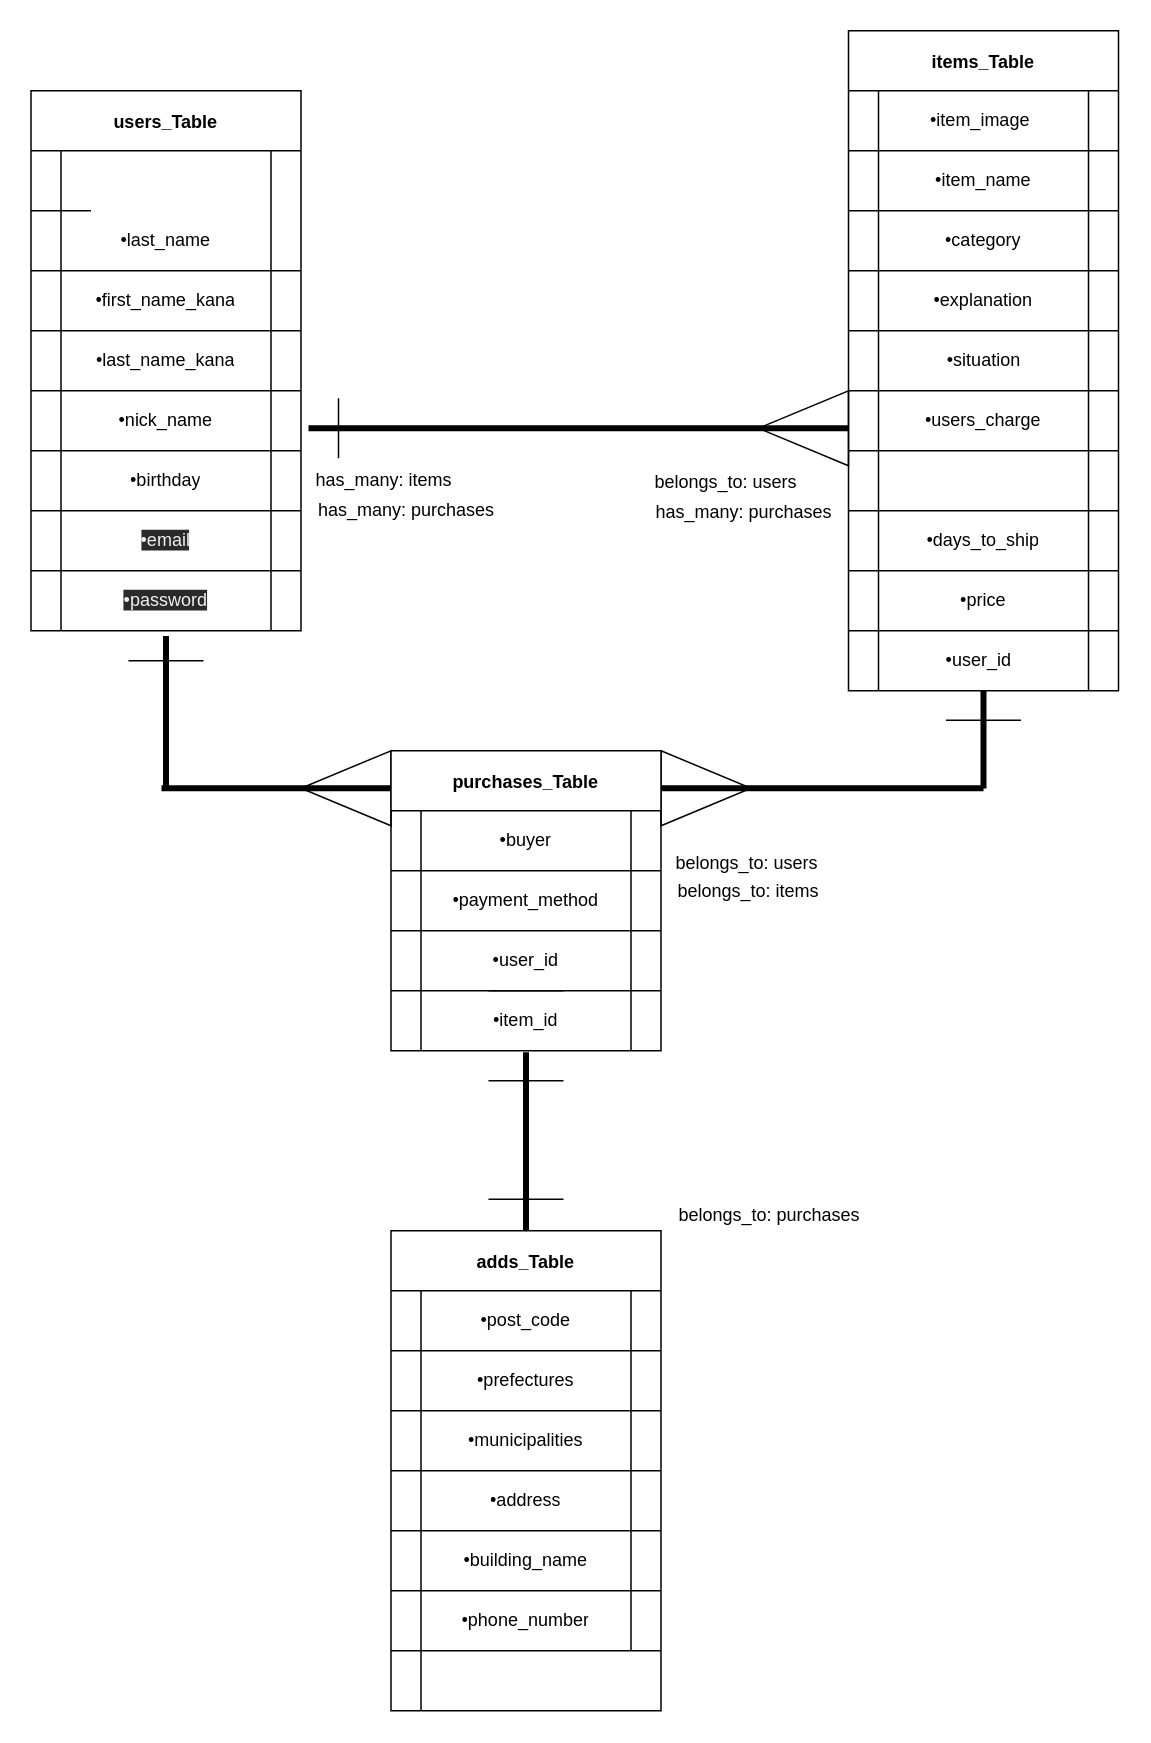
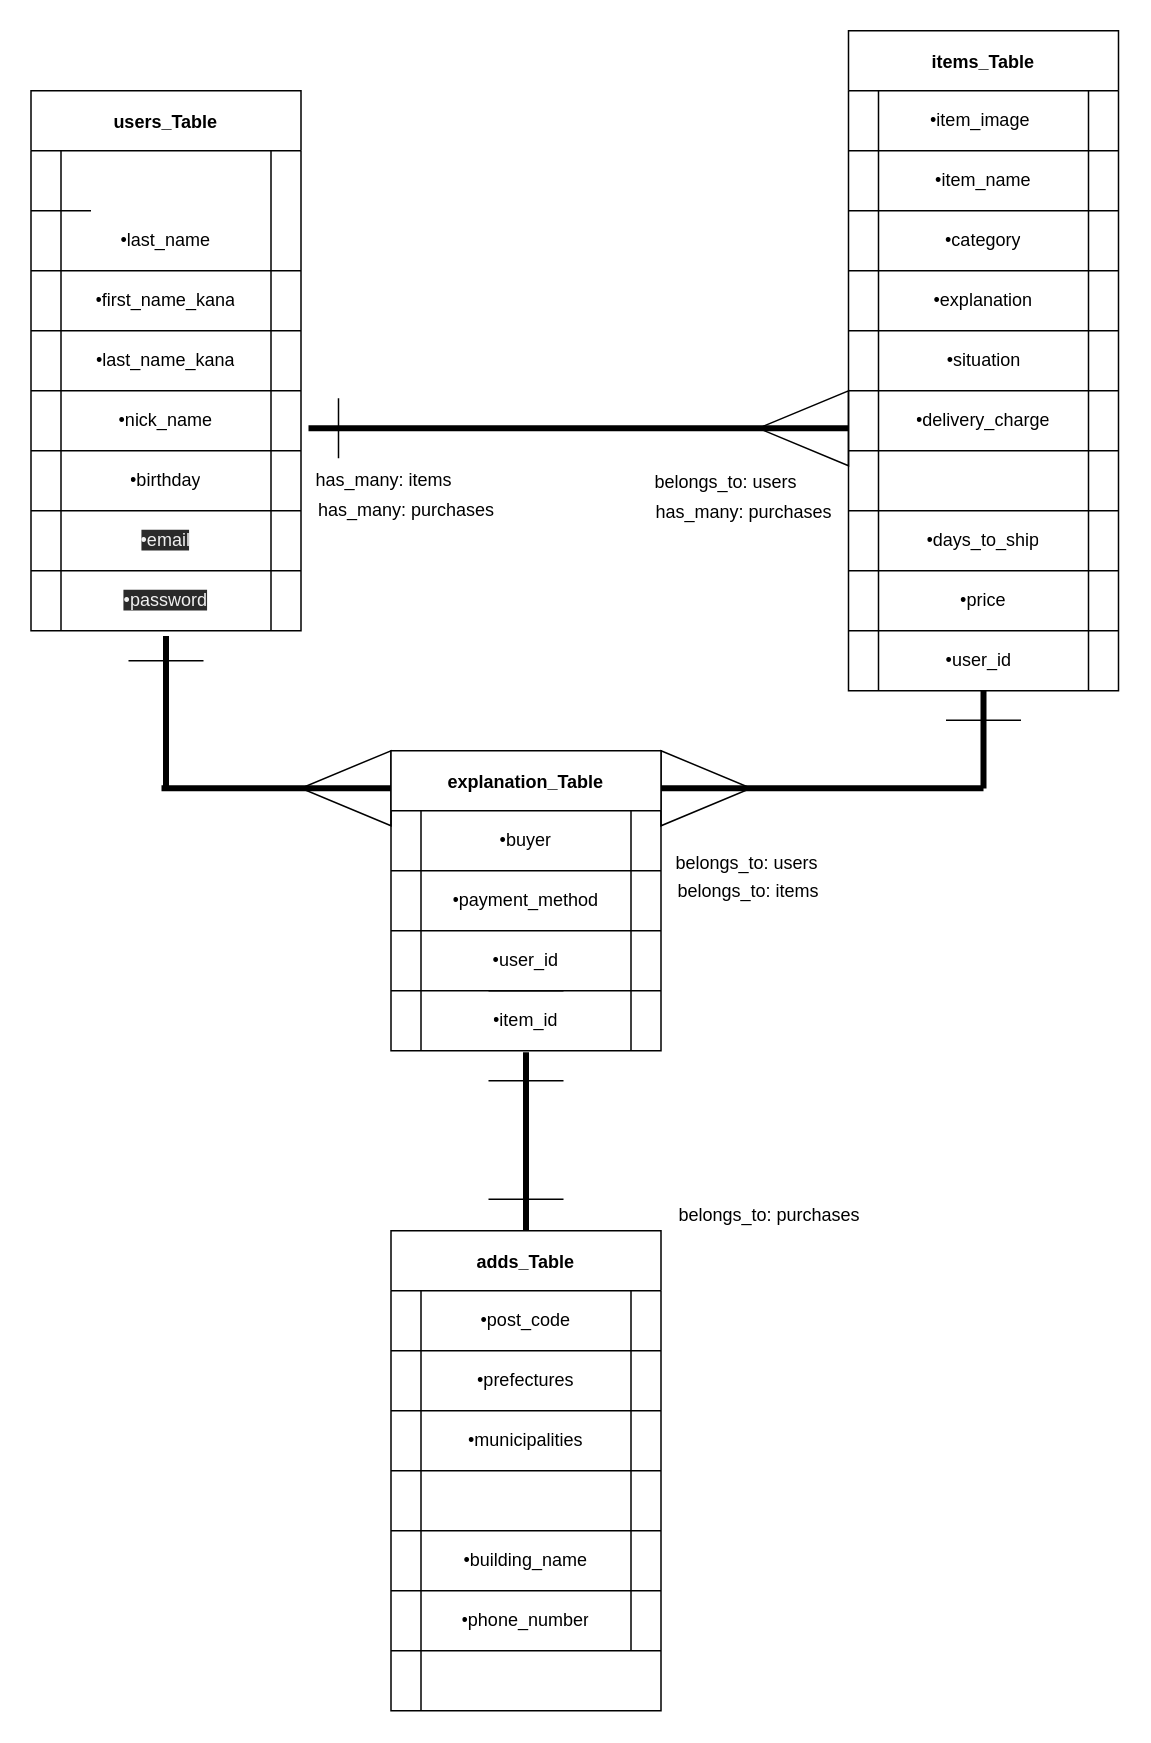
node "•users_charge": label "•users_charge" -> "•delivery_charge"
node "purchases_Table": label "purchases_Table" -> "explanation_Table"
node "•address": removed
